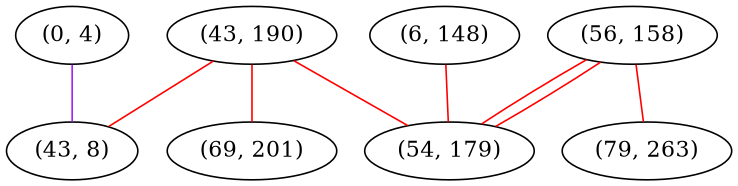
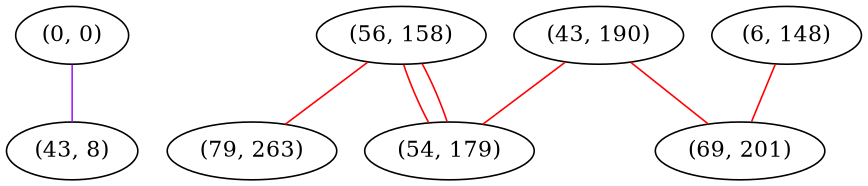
node "(0, 4)": label "(0, 4)" -> "(0, 0)"
edge "(6, 148)" -- "(54, 179)": now "(6, 148)" -- "(69, 201)"
edge "(43, 190)" -- "(43, 8)": removed
